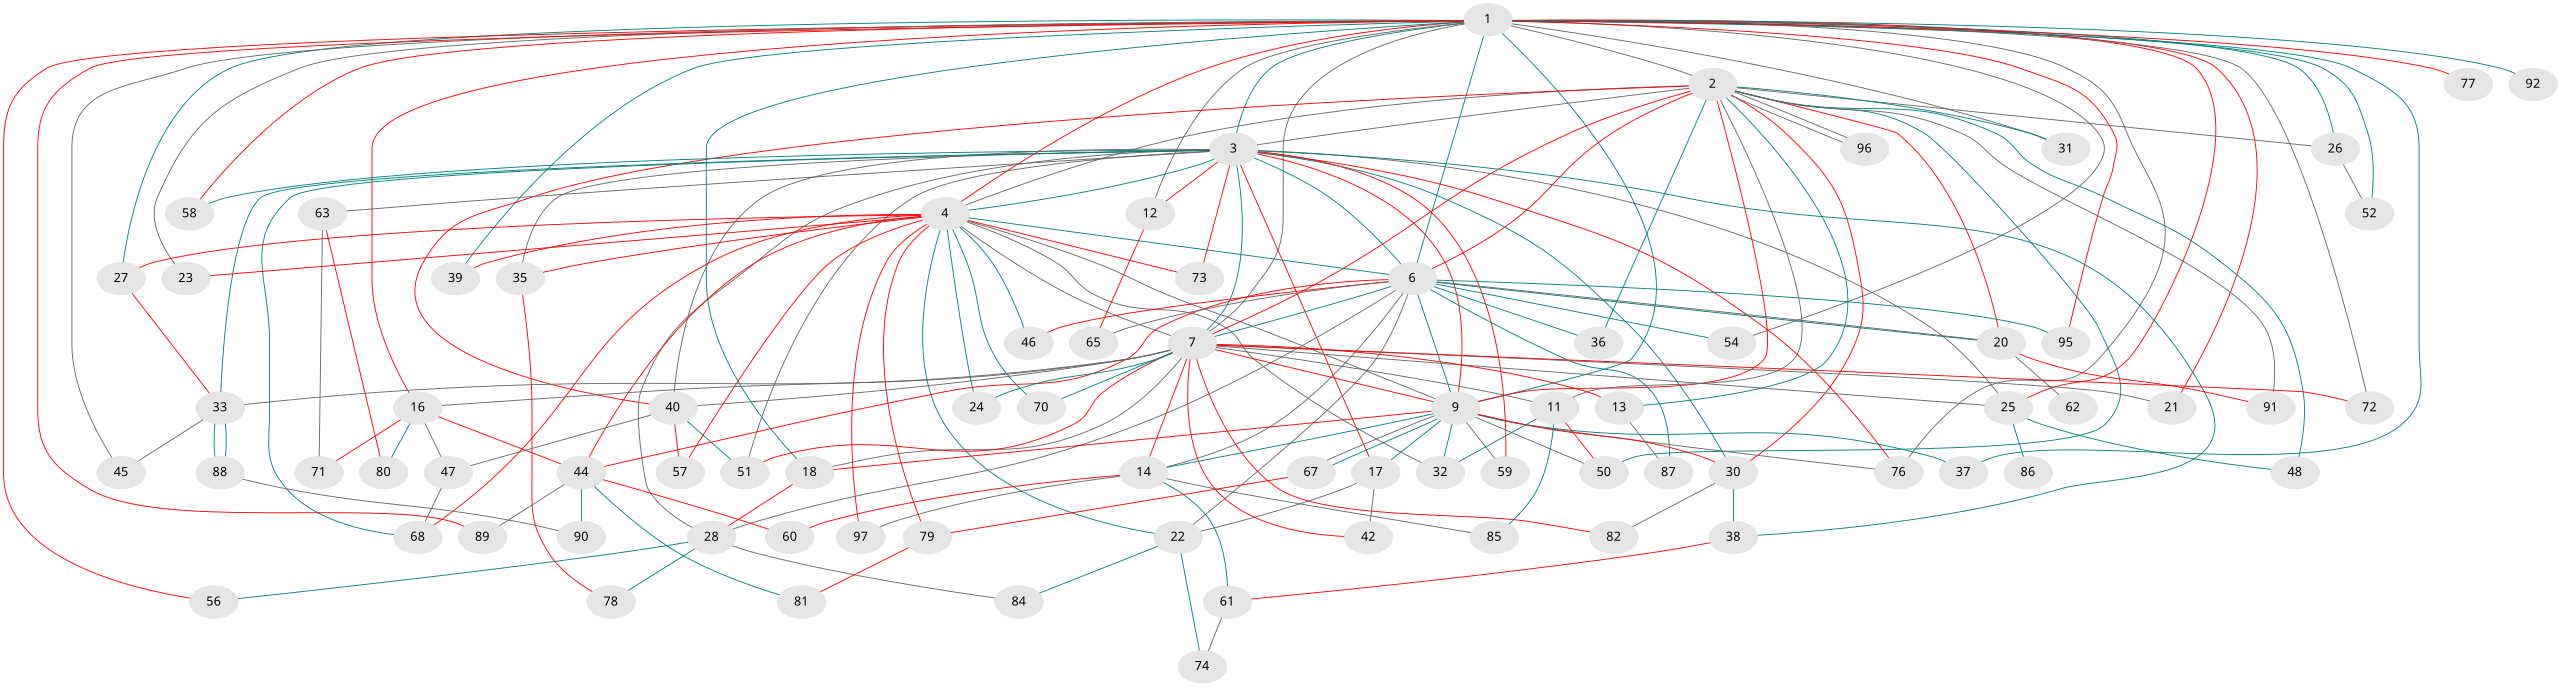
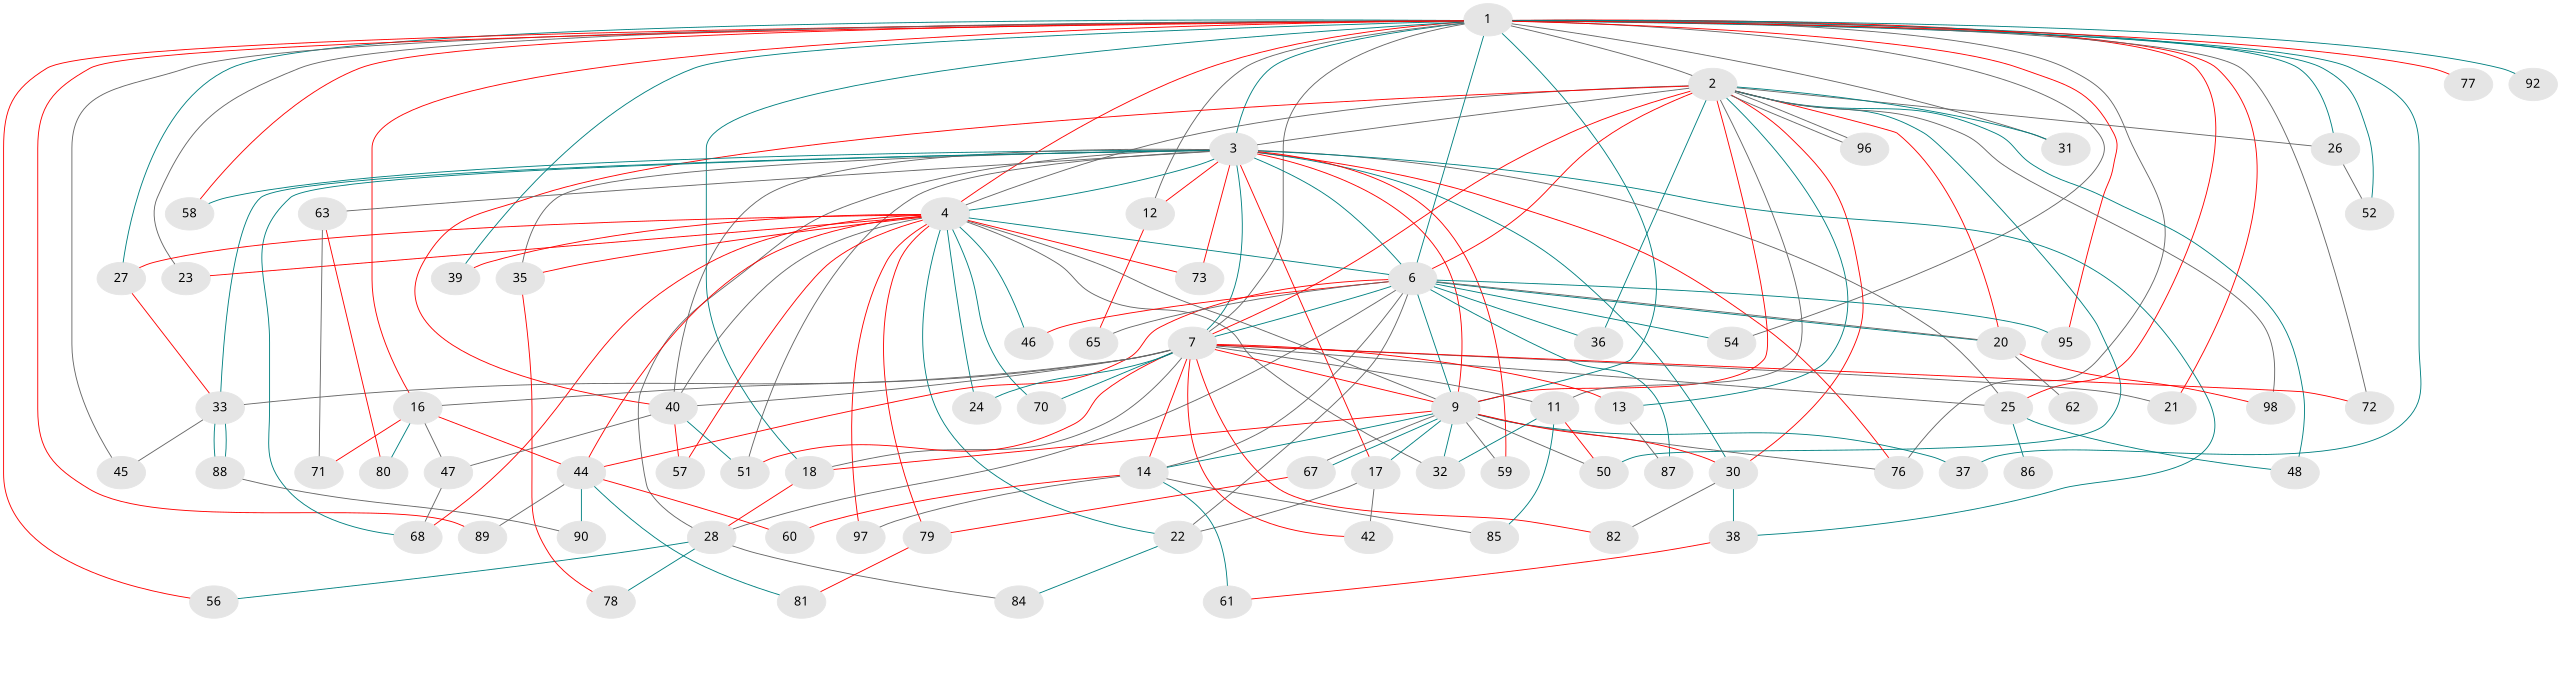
edge "4" -- "7": now "4" -- "40"
node "91": label "91" -> "98"
node "74": removed
